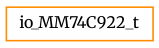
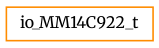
node "io_MM74C922_t": label "io_MM74C922_t" -> "io_MM14C922_t"
